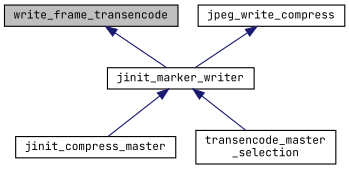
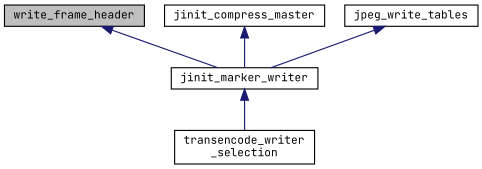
node "write_frame_transencode": label "write_frame_transencode" -> "write_frame_header"
node "jpeg_write_compress": label "jpeg_write_compress" -> "jpeg_write_tables"
edge "jinit_compress_master" -> "jinit_marker_writer": reversed
node "transencode_master _selection": label "transencode_master _selection" -> "transencode_writer _selection"
